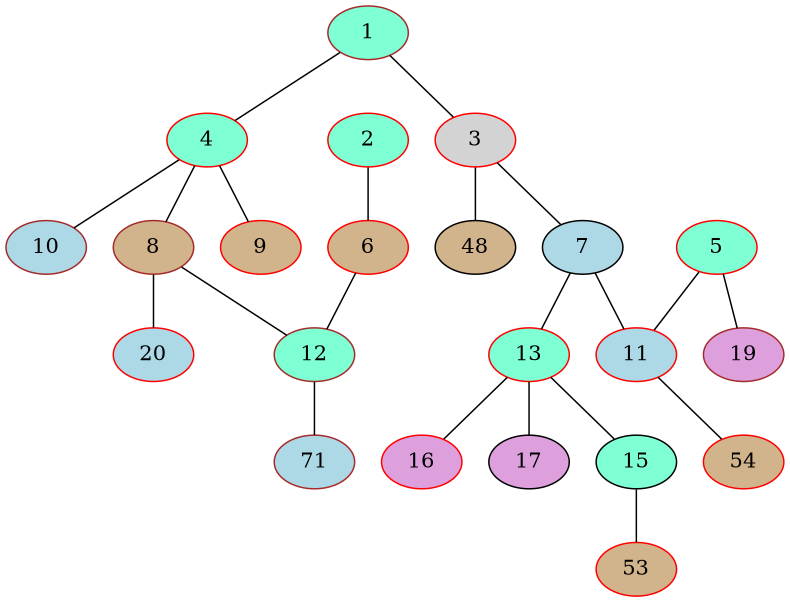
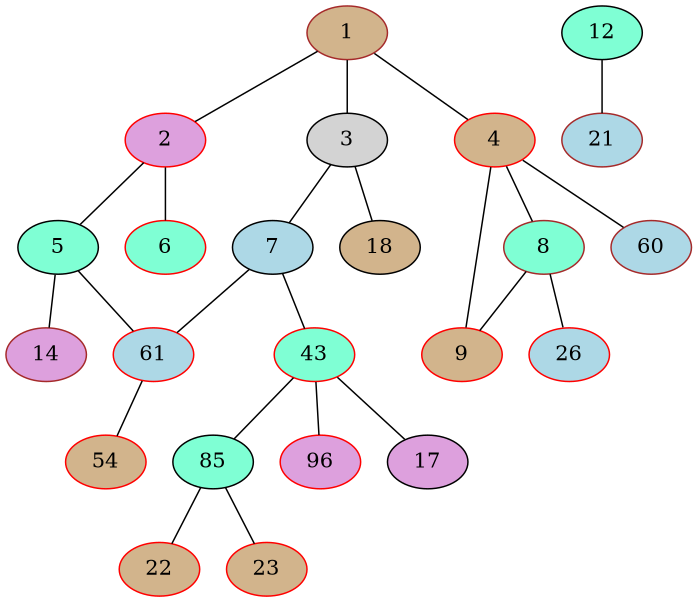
node "1": fillcolor aquamarine -> tan
edge "1" -- "2": added
node "4": fillcolor aquamarine -> tan
node "2": fillcolor aquamarine -> plum
node "3": color red -> black
edge "2" -- "5": added
node "10": label "10" -> "60"
node "8": fillcolor tan -> aquamarine
node "6": fillcolor tan -> aquamarine
node "48": label "48" -> "18"
node "5": color red -> black
edge "8" -- "12": now "8" -- "9"
edge "6" -- "12": removed
node "20": label "20" -> "26"
node "12": color brown -> black
node "13": label "13" -> "43"
node "11": label "11" -> "61"
node "19": label "19" -> "14"
node "71": label "71" -> "21"
node "16": label "16" -> "96"
node "15": label "15" -> "85"
node "22": added
node "53": label "53" -> "23"
